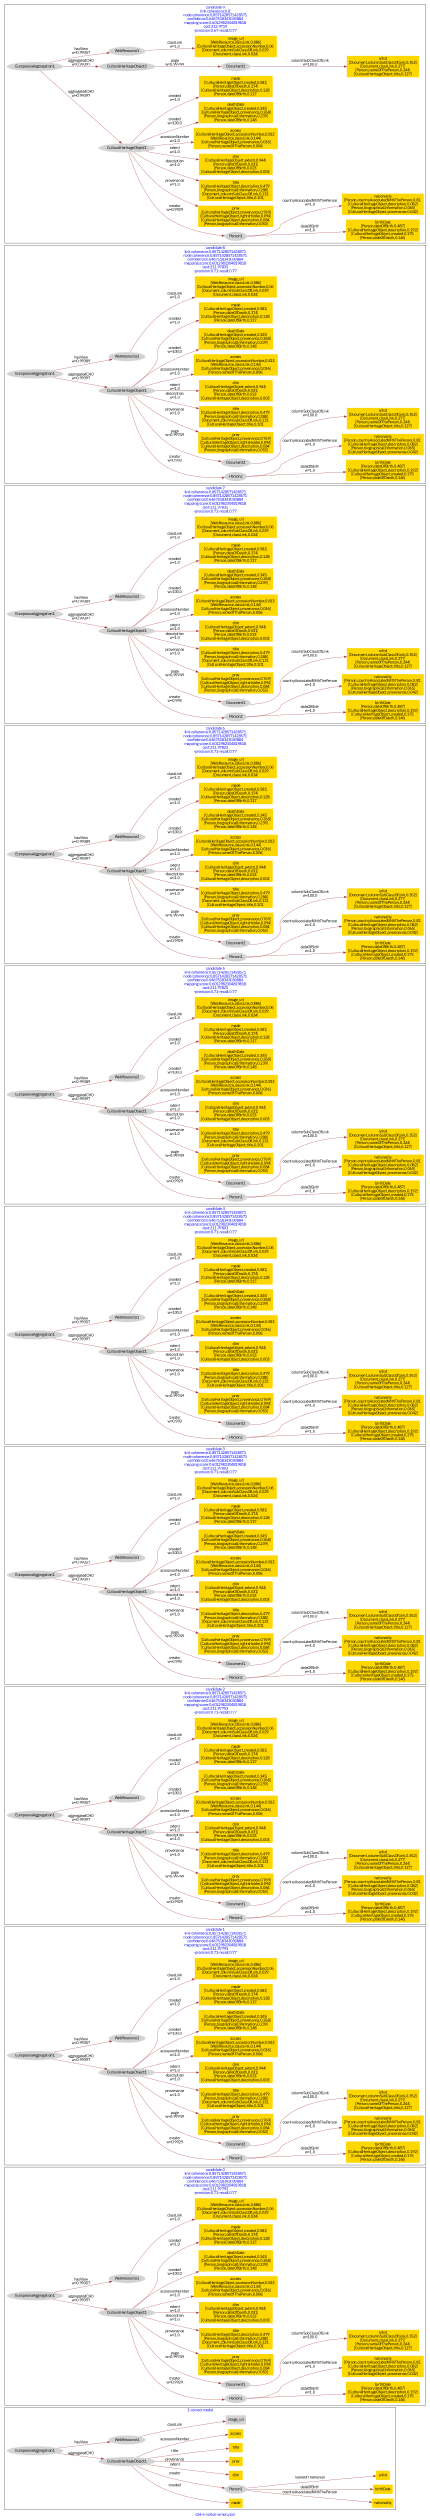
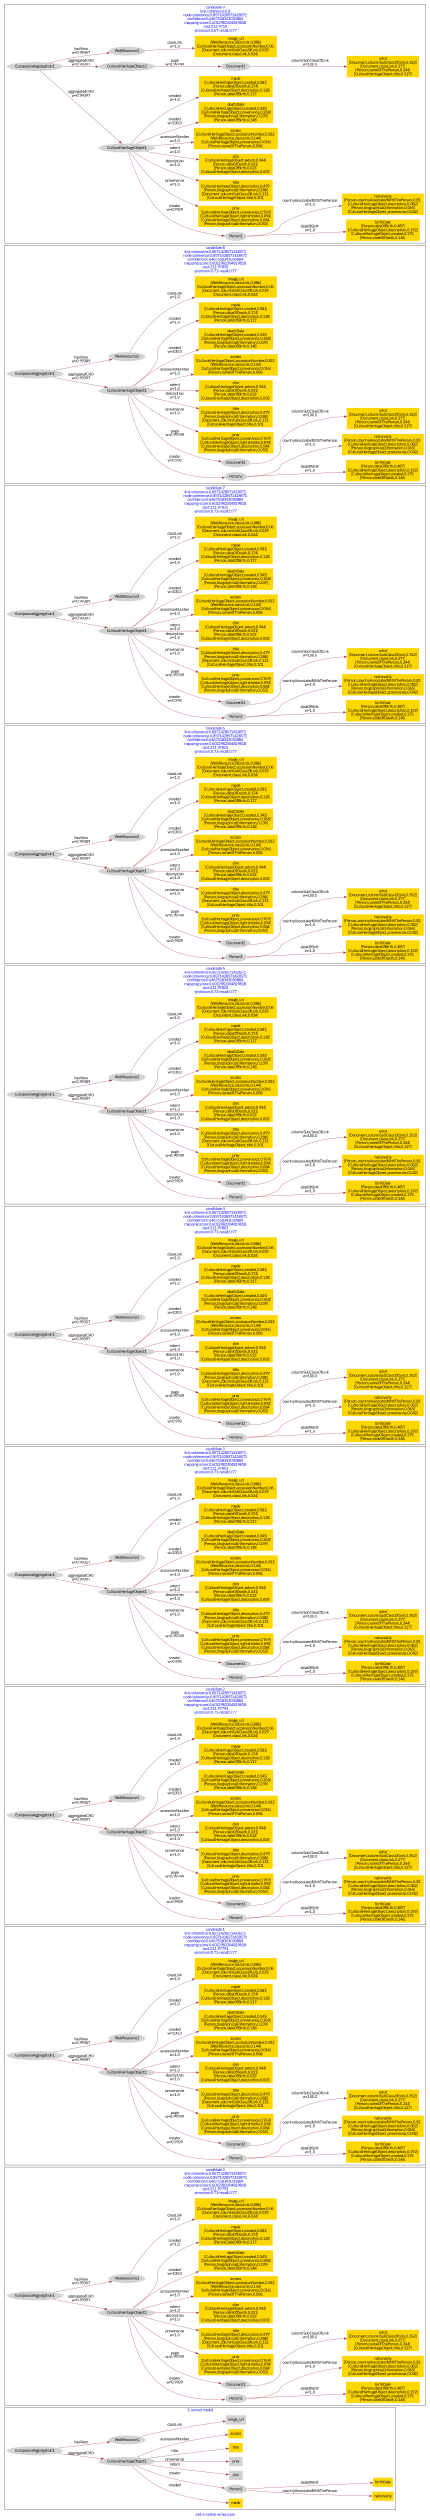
node "prov": fillcolor gold -> lightgray
node "dim": fillcolor gold -> lightgray
node "artist": removed
